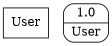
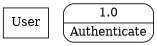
node "1.0": text "User" -> "Authenticate"
